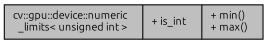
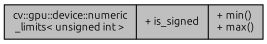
node "cv::gpu::device::numeric": text "+ is_int" -> "+ is_signed"
